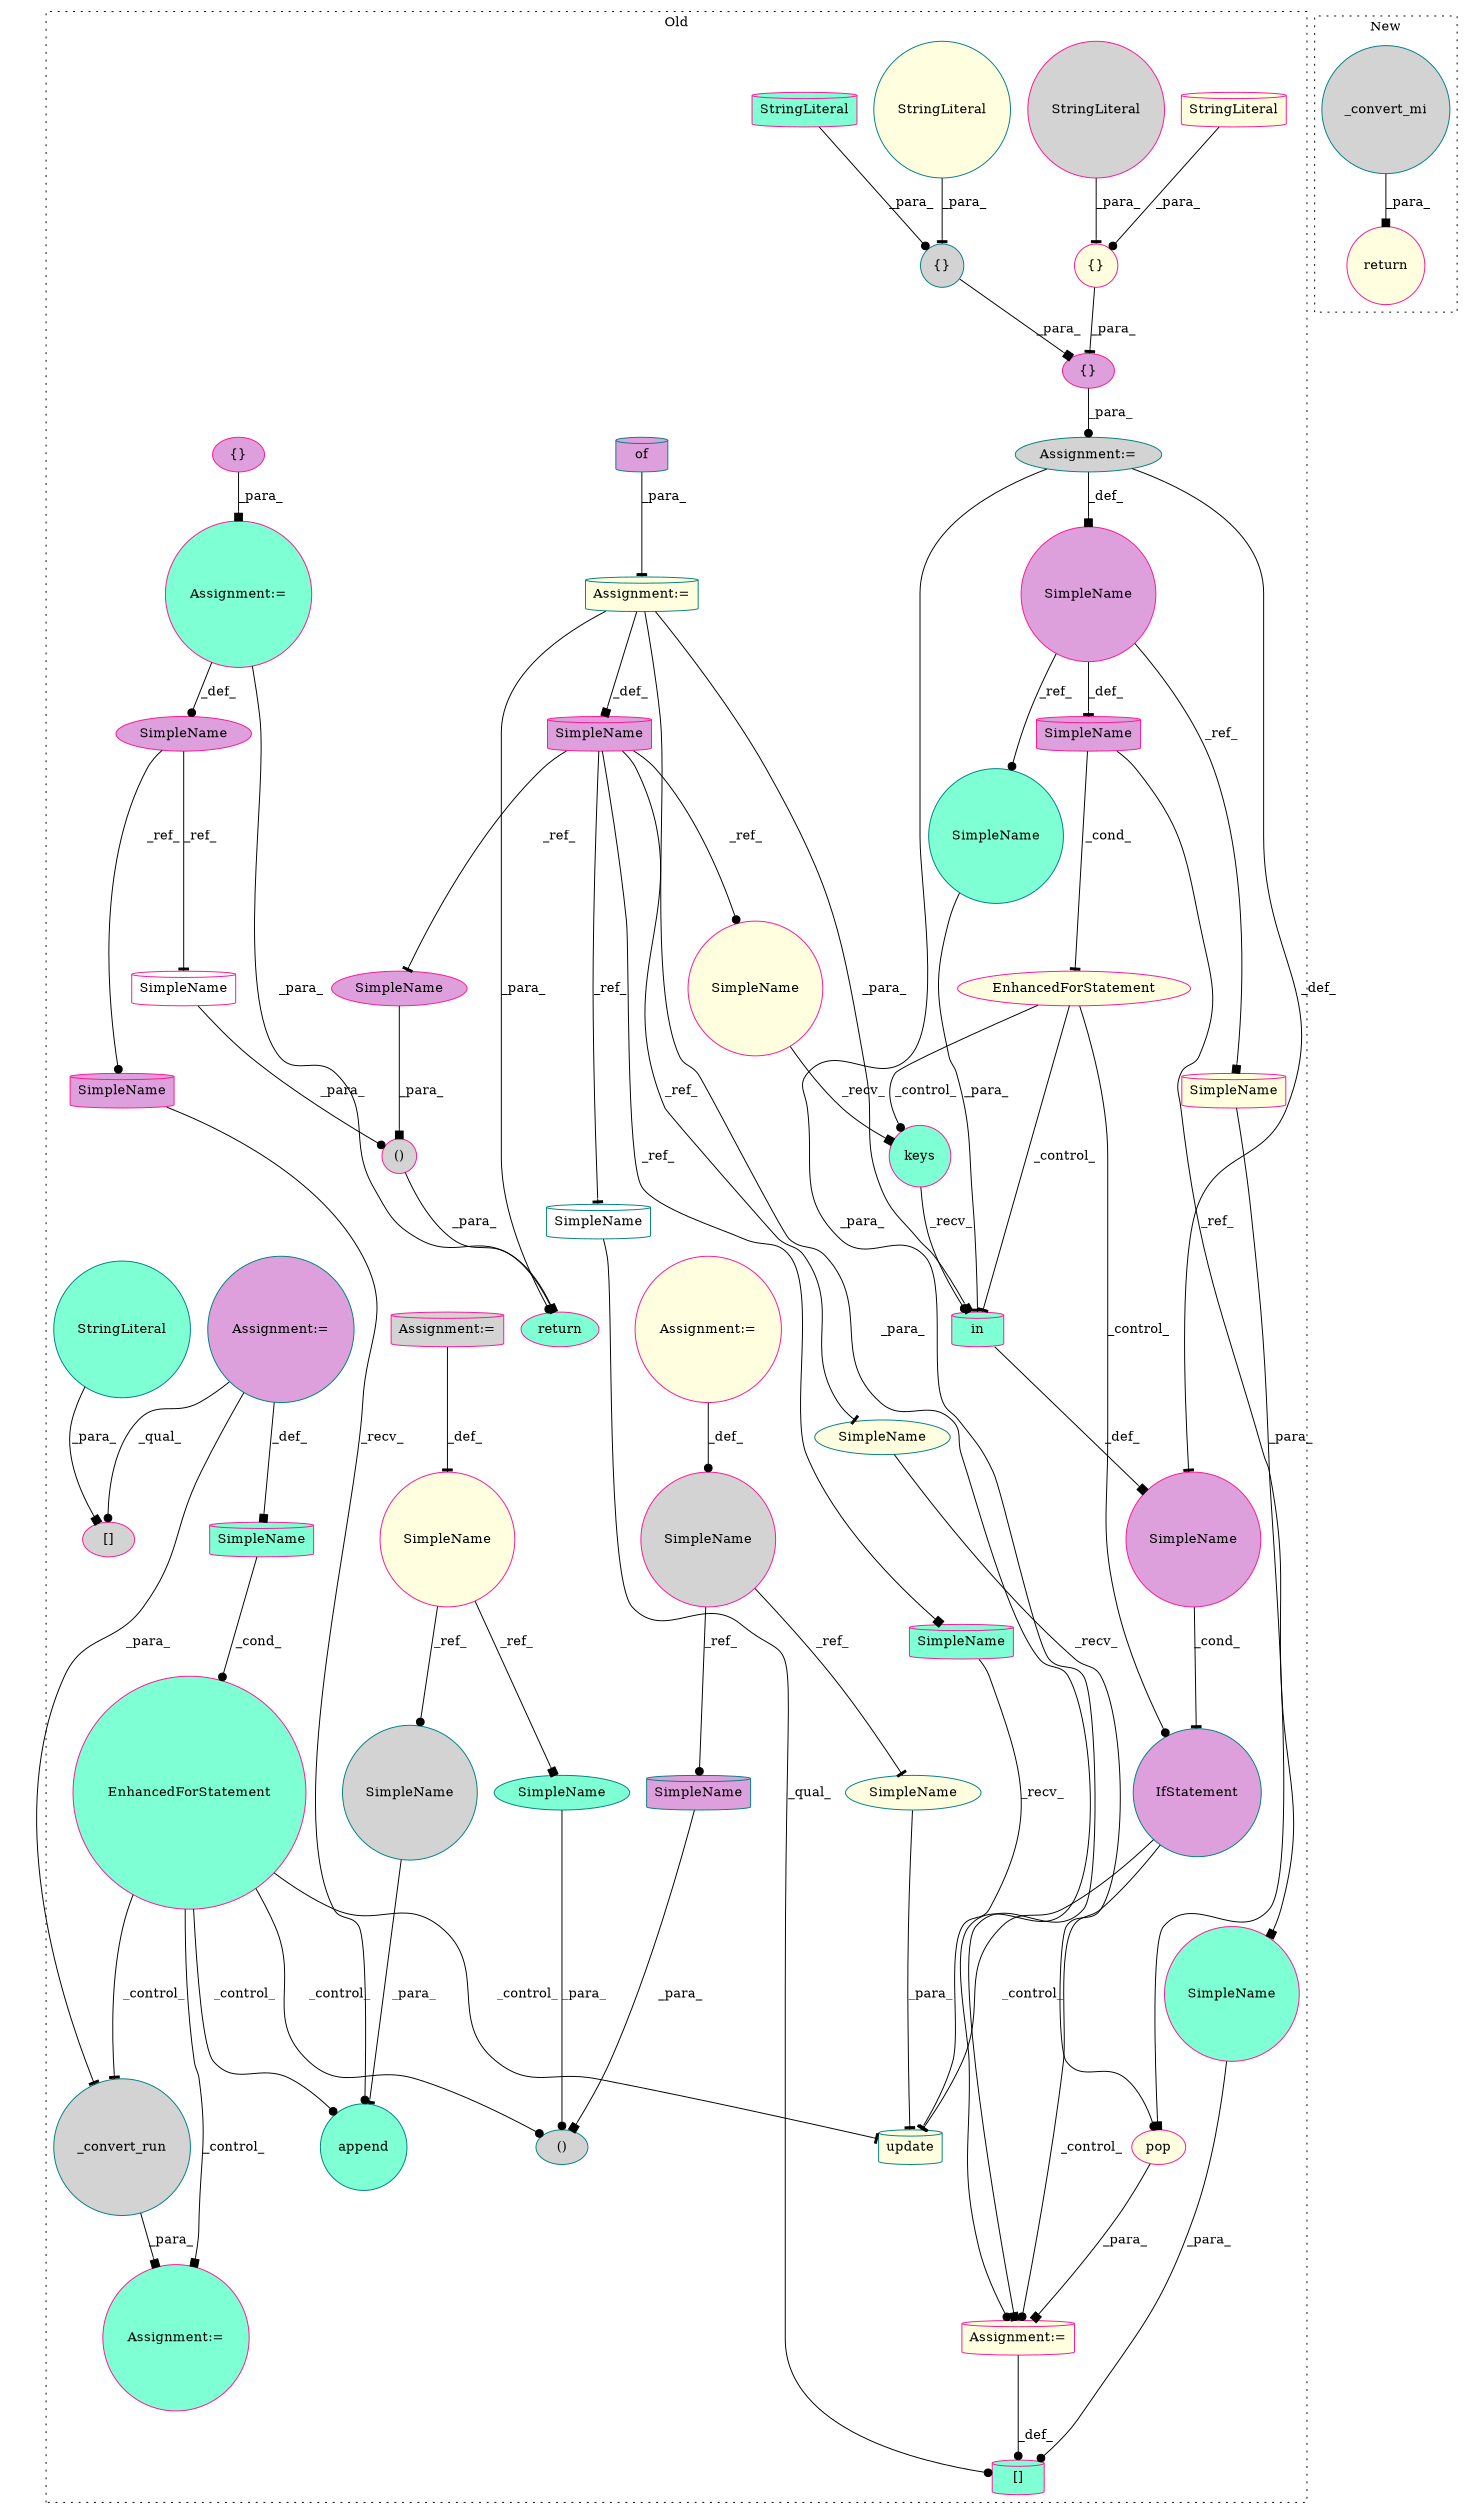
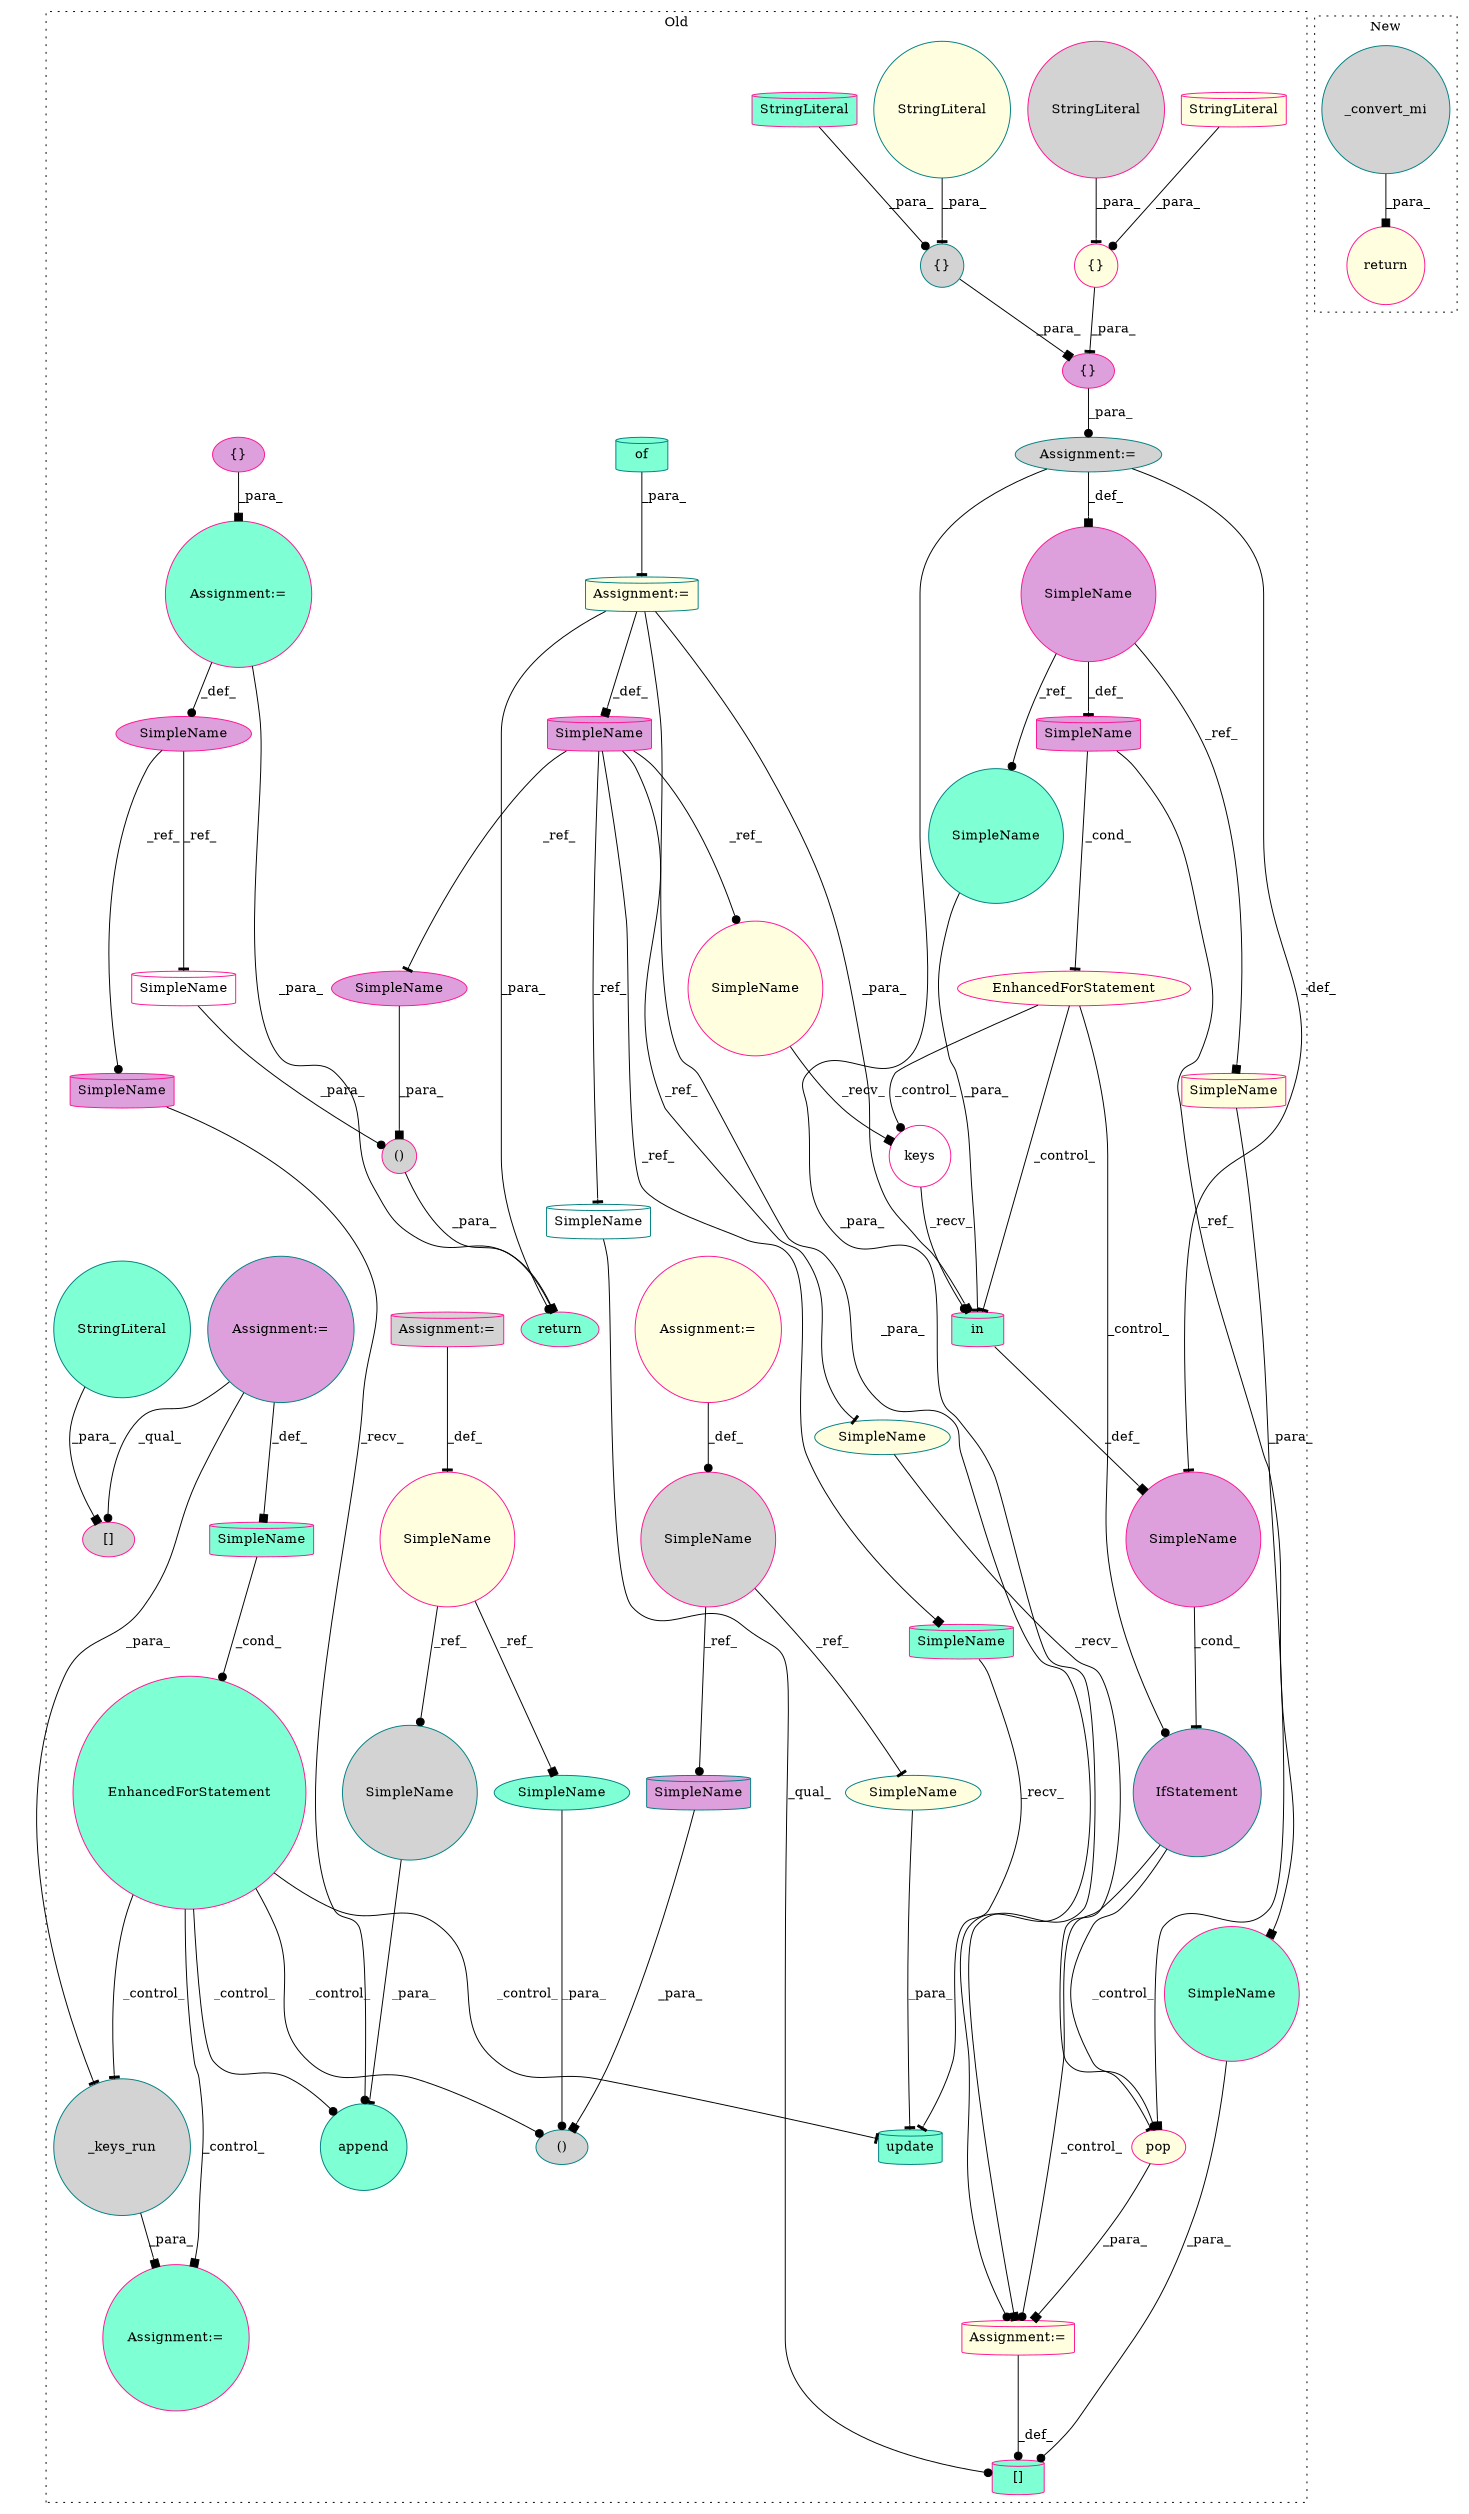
node "of": fillcolor plum -> aquamarine
node "keys": fillcolor aquamarine -> white
edge "IfStatement" -> "update": now "IfStatement" -> "pop"
node "_convert_run": label "_convert_run" -> "_keys_run"
node "update": fillcolor lightyellow -> aquamarine
